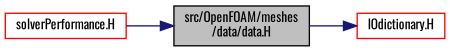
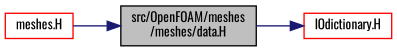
node "solverPerformance.H": label "solverPerformance.H" -> "meshes.H"
node "src/OpenFOAM/meshes /data/data.H": label "src/OpenFOAM/meshes /data/data.H" -> "src/OpenFOAM/meshes /meshes/data.H"
